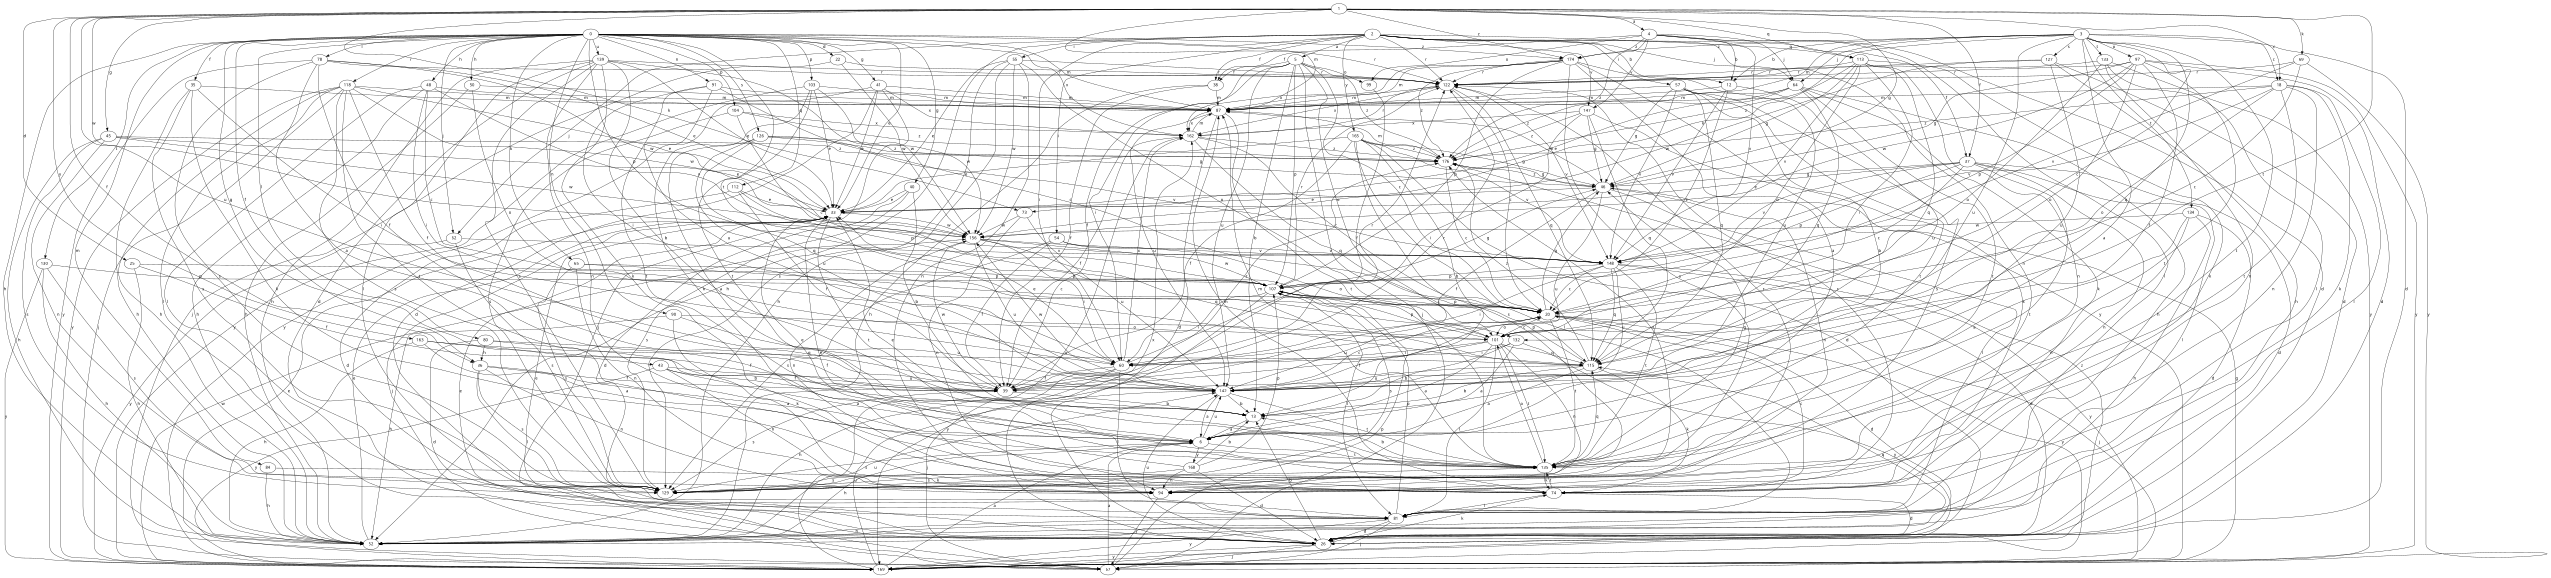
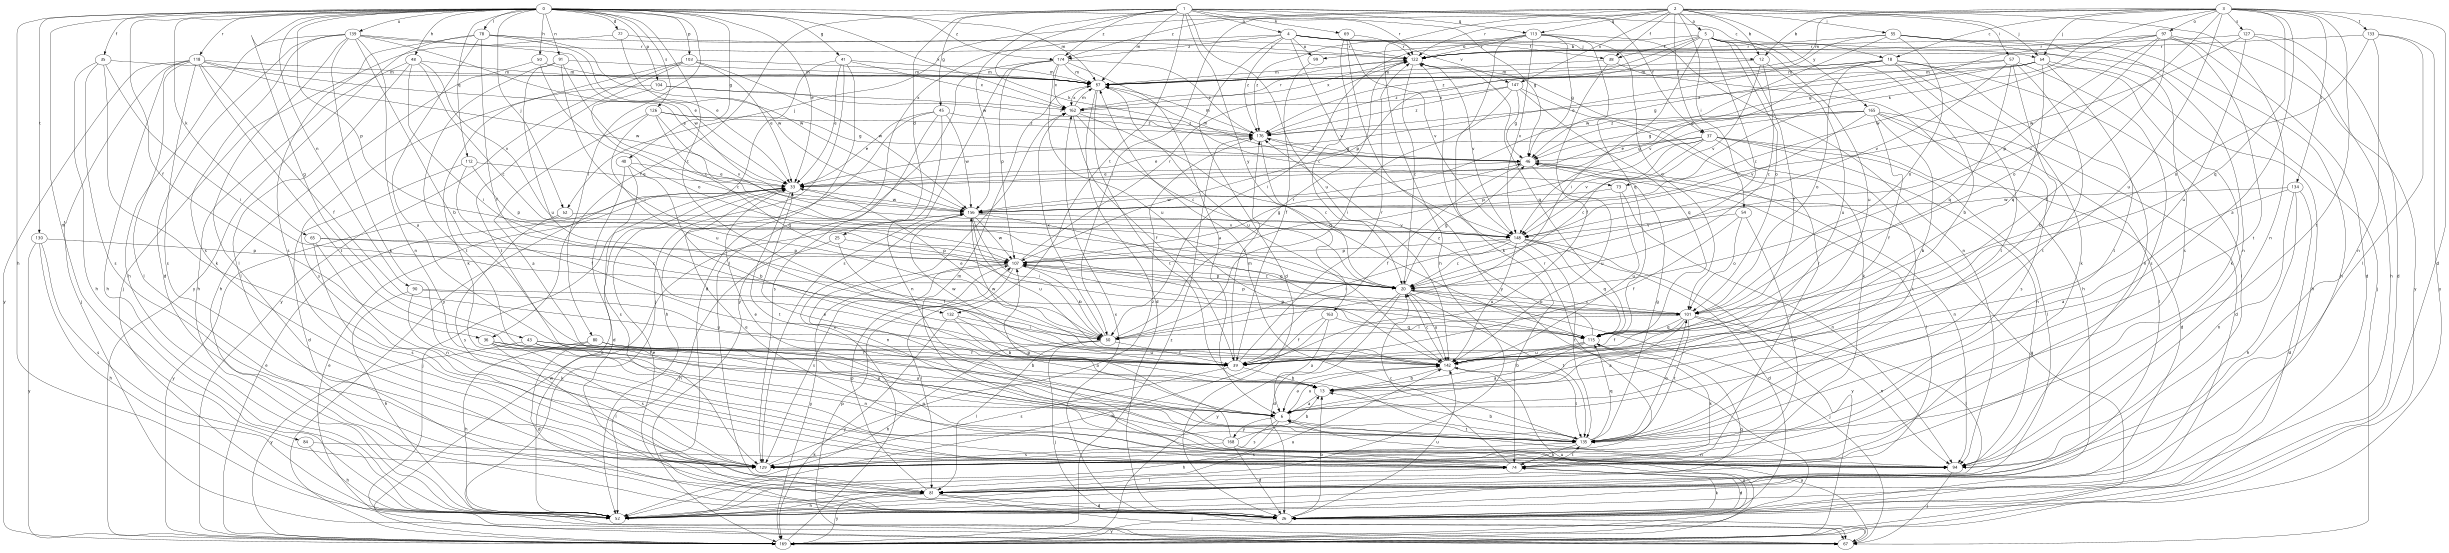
edge "174" -> "122": removed, label "r"
edge "80" -> "36": now "80" -> "52"
